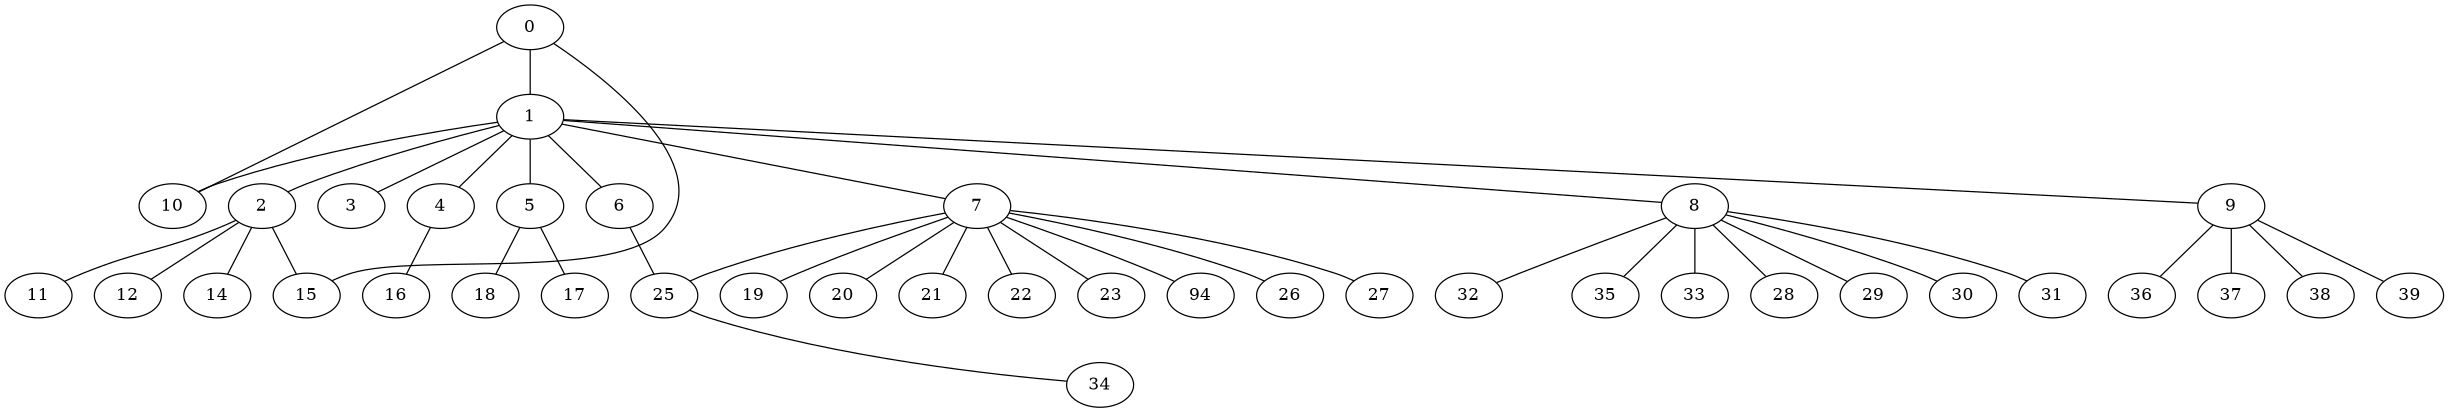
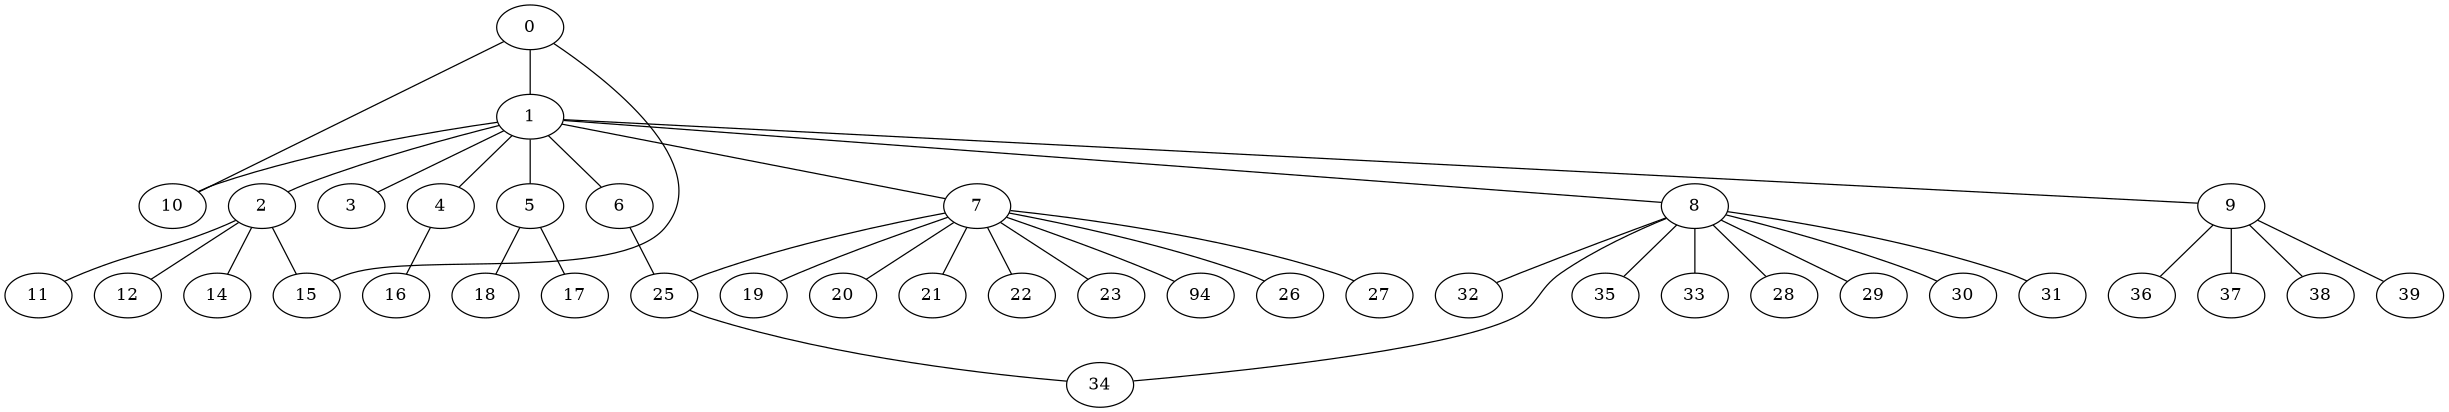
edge "8" -- "34": added
